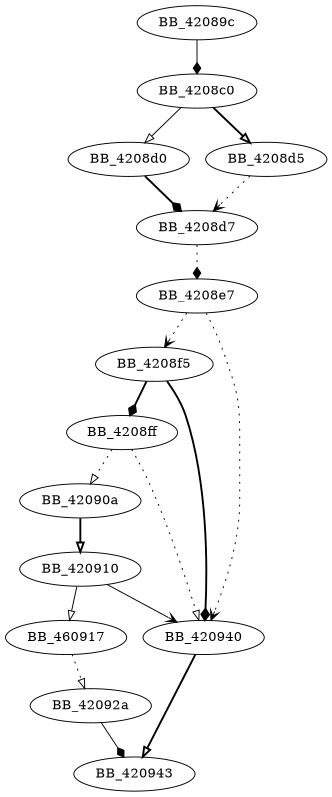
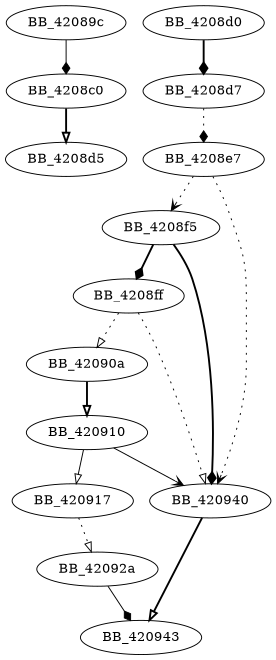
edge "BB_4208c0" -> "BB_4208d0": removed
edge "BB_4208d5" -> "BB_4208d7": removed
node "BB_460917": label "BB_460917" -> "BB_420917"
